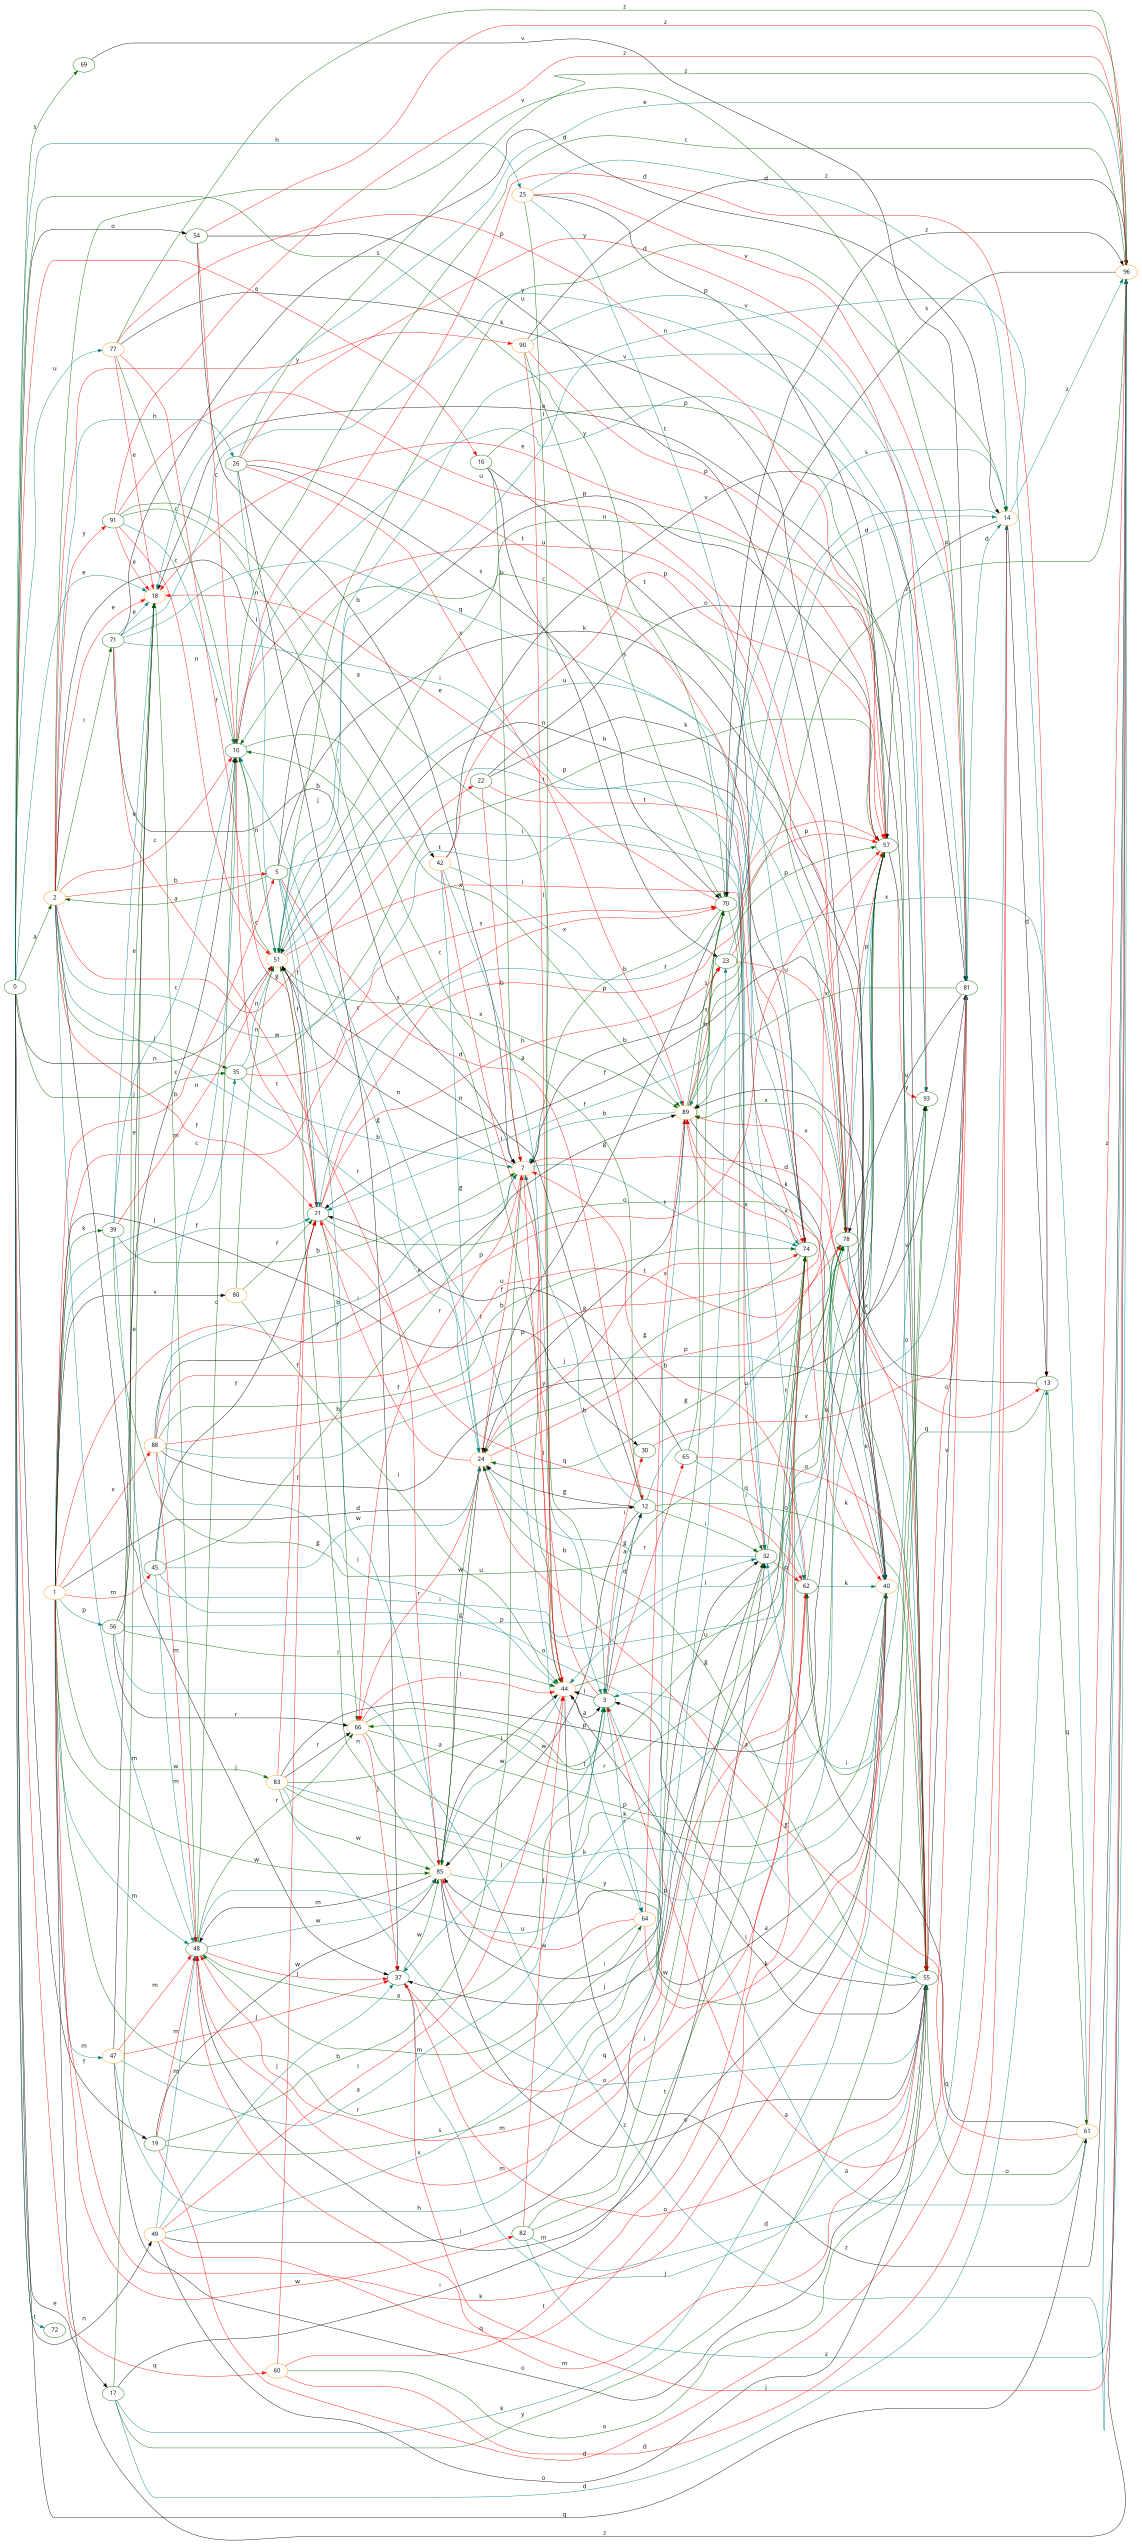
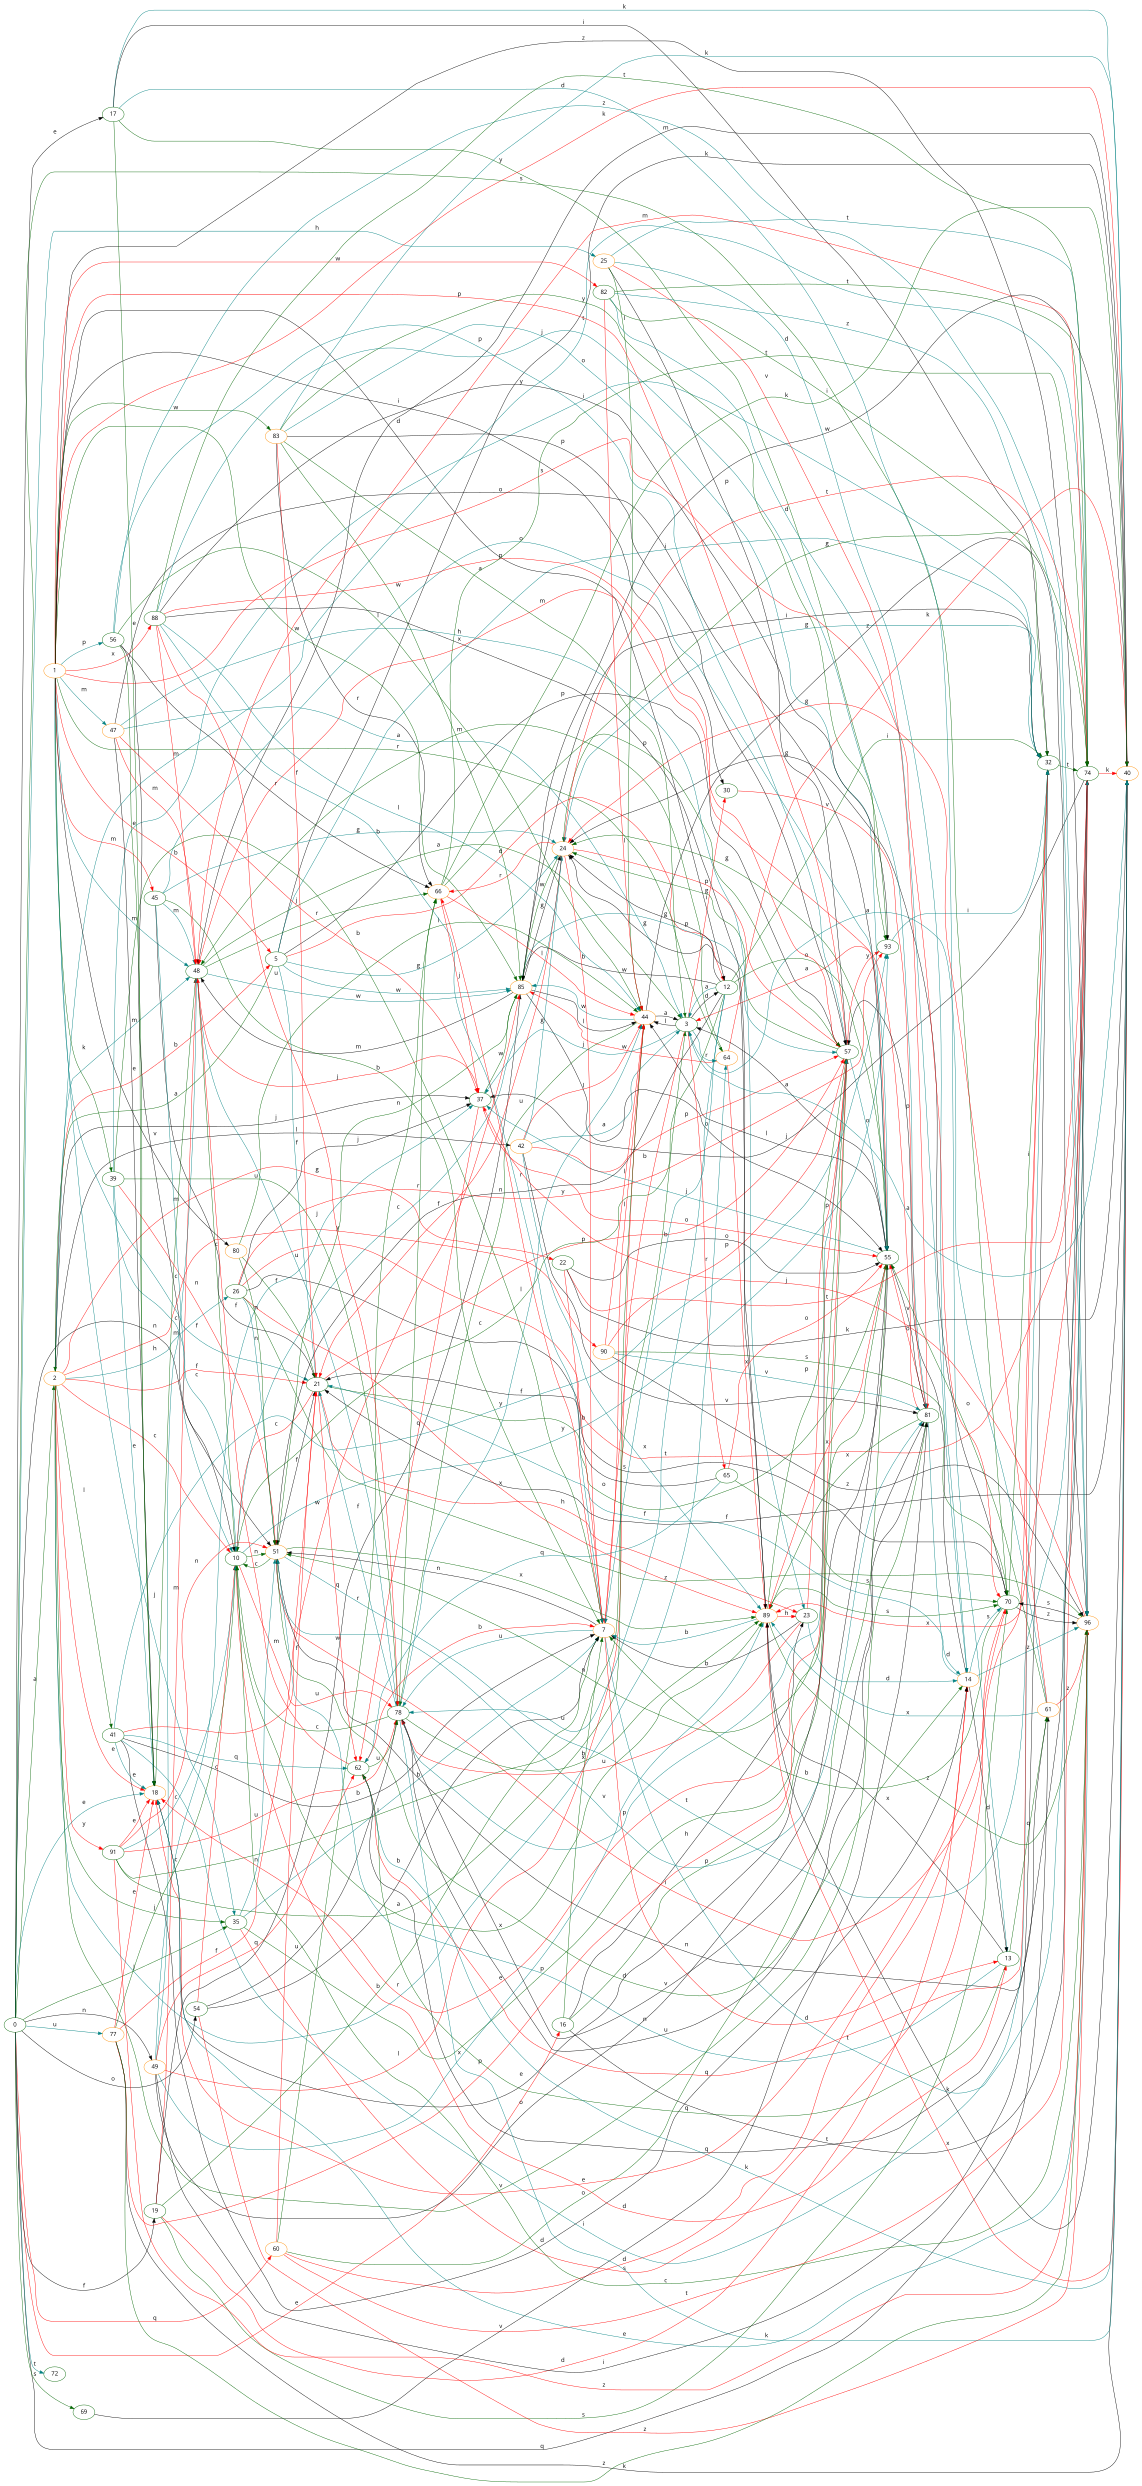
node "71": label "71" -> "41"
edge "51" -> "78": now "7" -> "78"
node "88": color darkorange -> darkgreen
edge "21" -> "66": now "60" -> "66"
